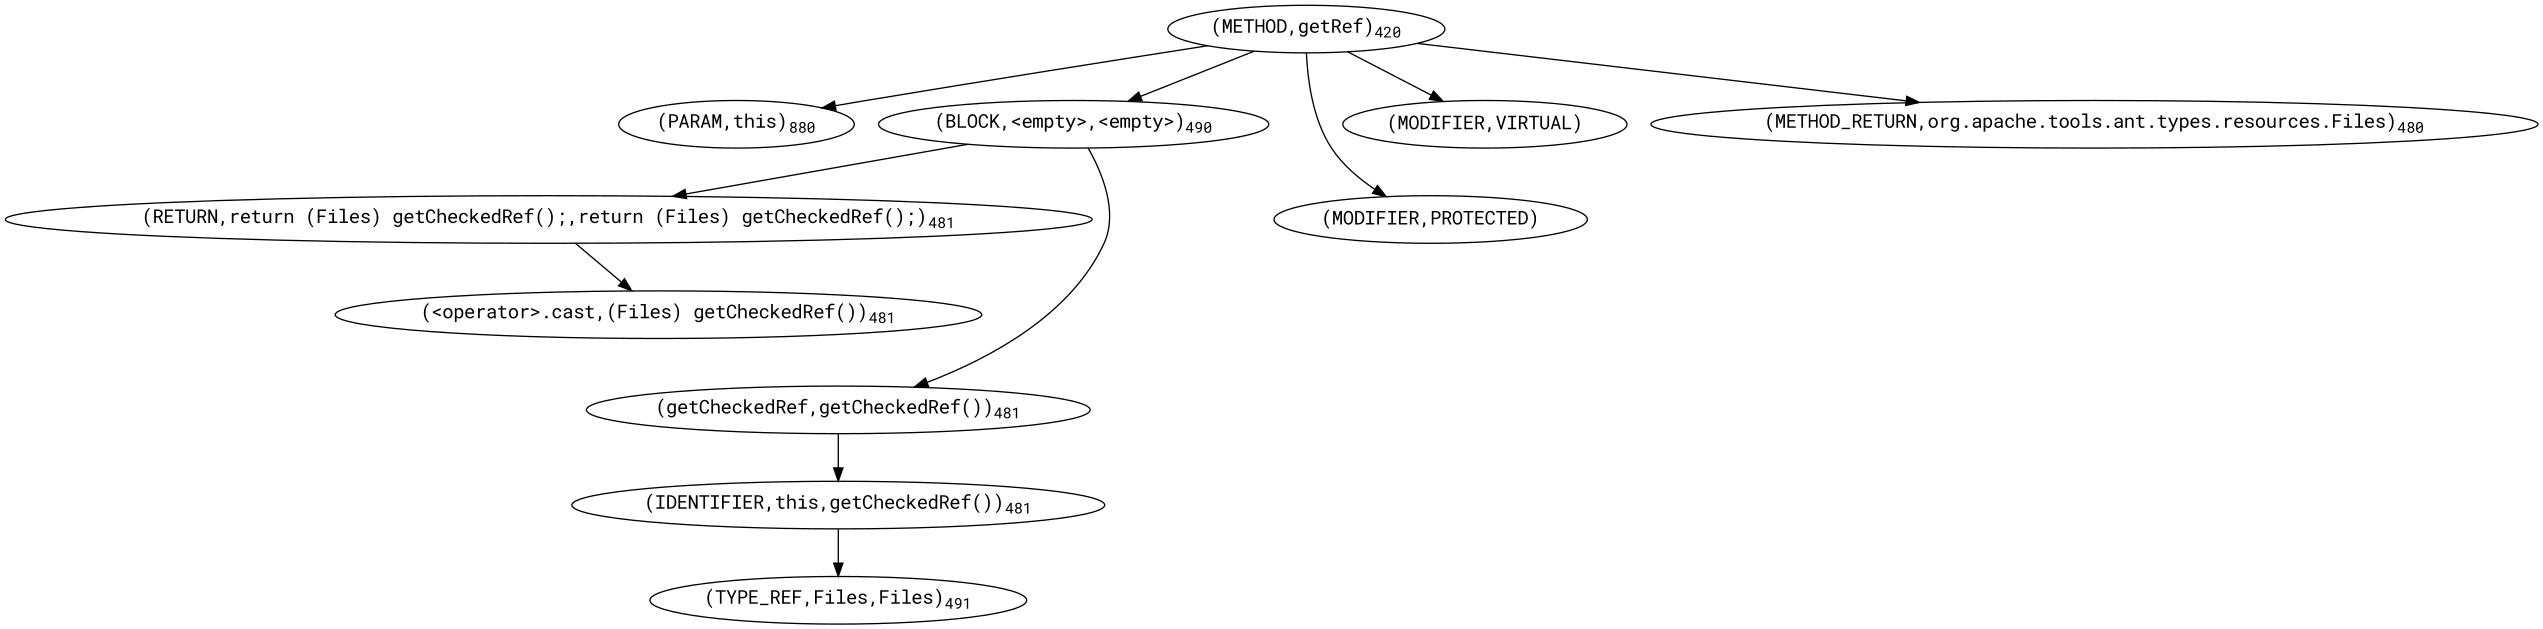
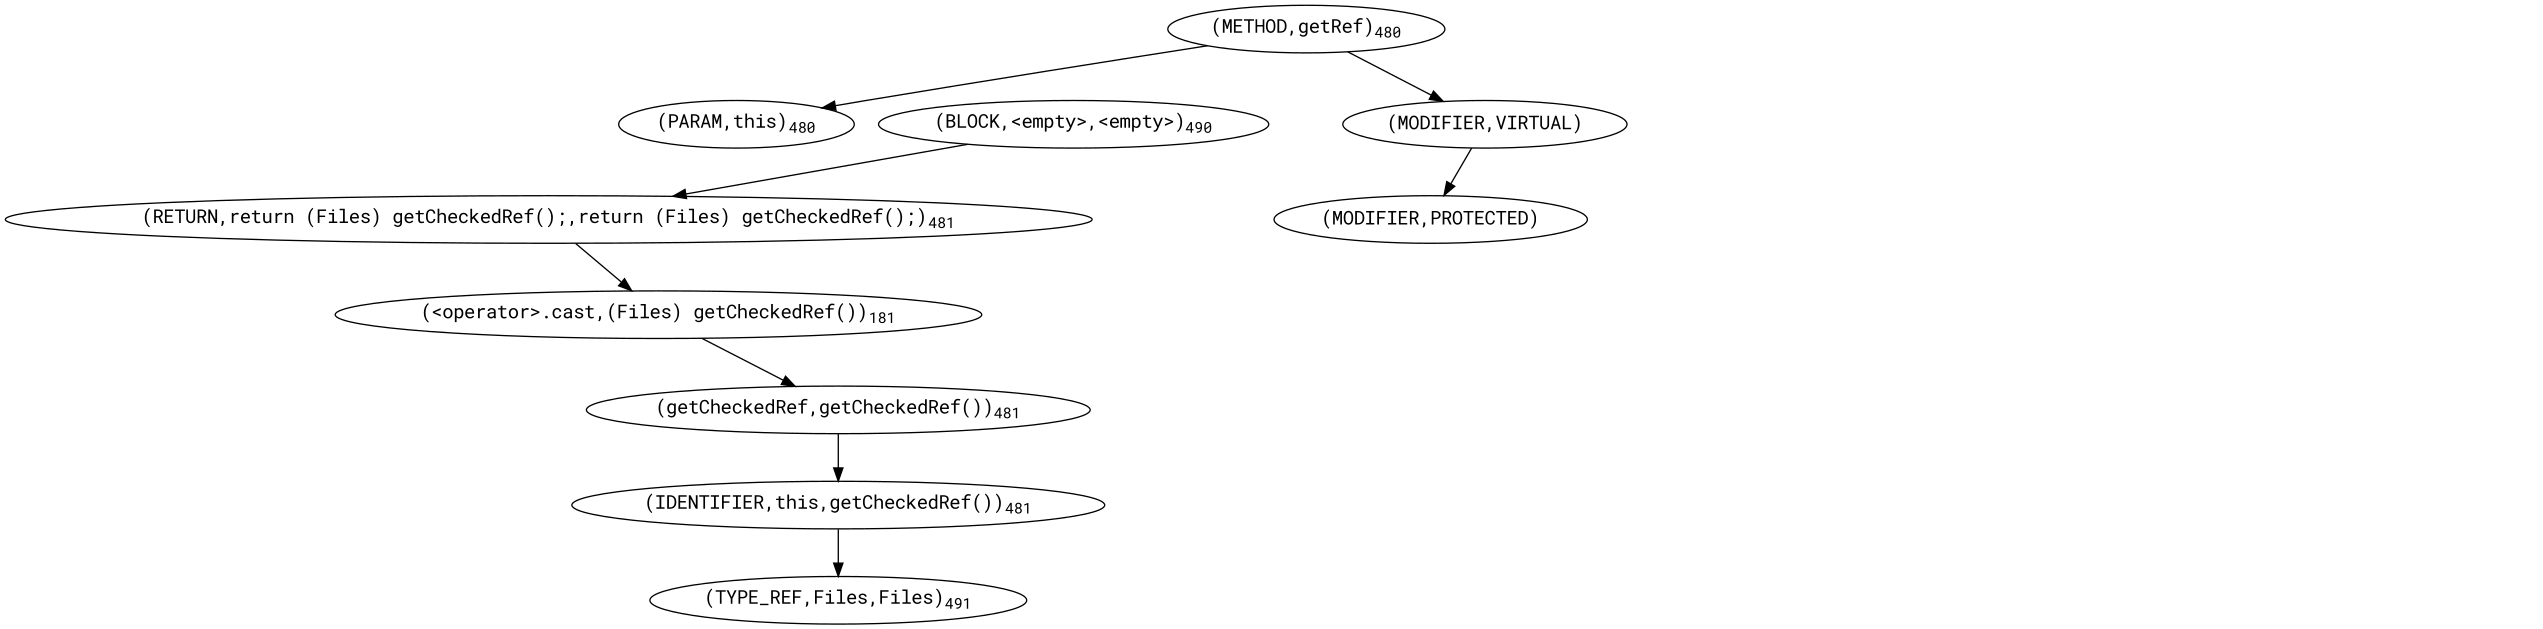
node "(METHOD,getRef)": text "420" -> "480"
edge "(METHOD,getRef)" -> "(BLOCK,<empty>,<empty>)": removed
node "(PARAM,this)": text "880" -> "480"
node "(METHOD_RETURN,org.apache.tools.ant.types.resources.Files)": removed
edge "(METHOD,getRef)" -> "(MODIFIER,PROTECTED)": now "(MODIFIER,VIRTUAL)" -> "(MODIFIER,PROTECTED)"
edge "(BLOCK,<empty>,<empty>)" -> "(getCheckedRef,getCheckedRef())": now "(<operator>.cast,(Files) getCheckedRef())" -> "(getCheckedRef,getCheckedRef())"
node "(<operator>.cast,(Files) getCheckedRef())": text "481" -> "181"
